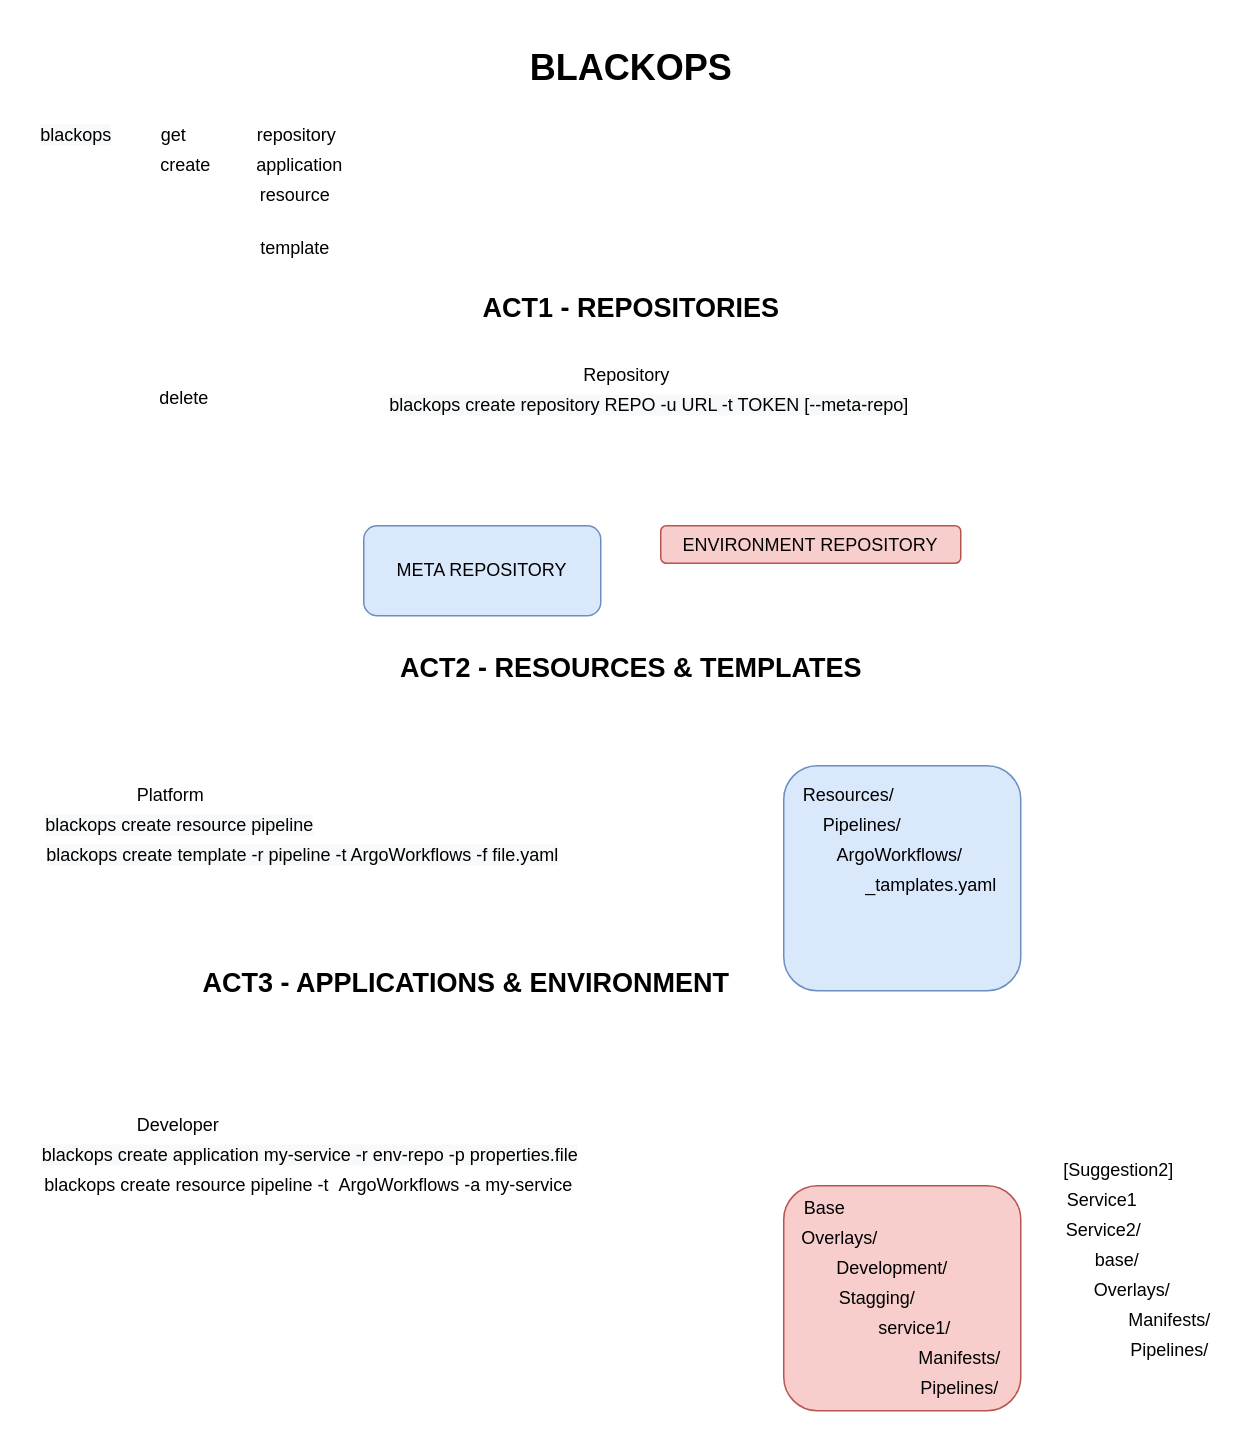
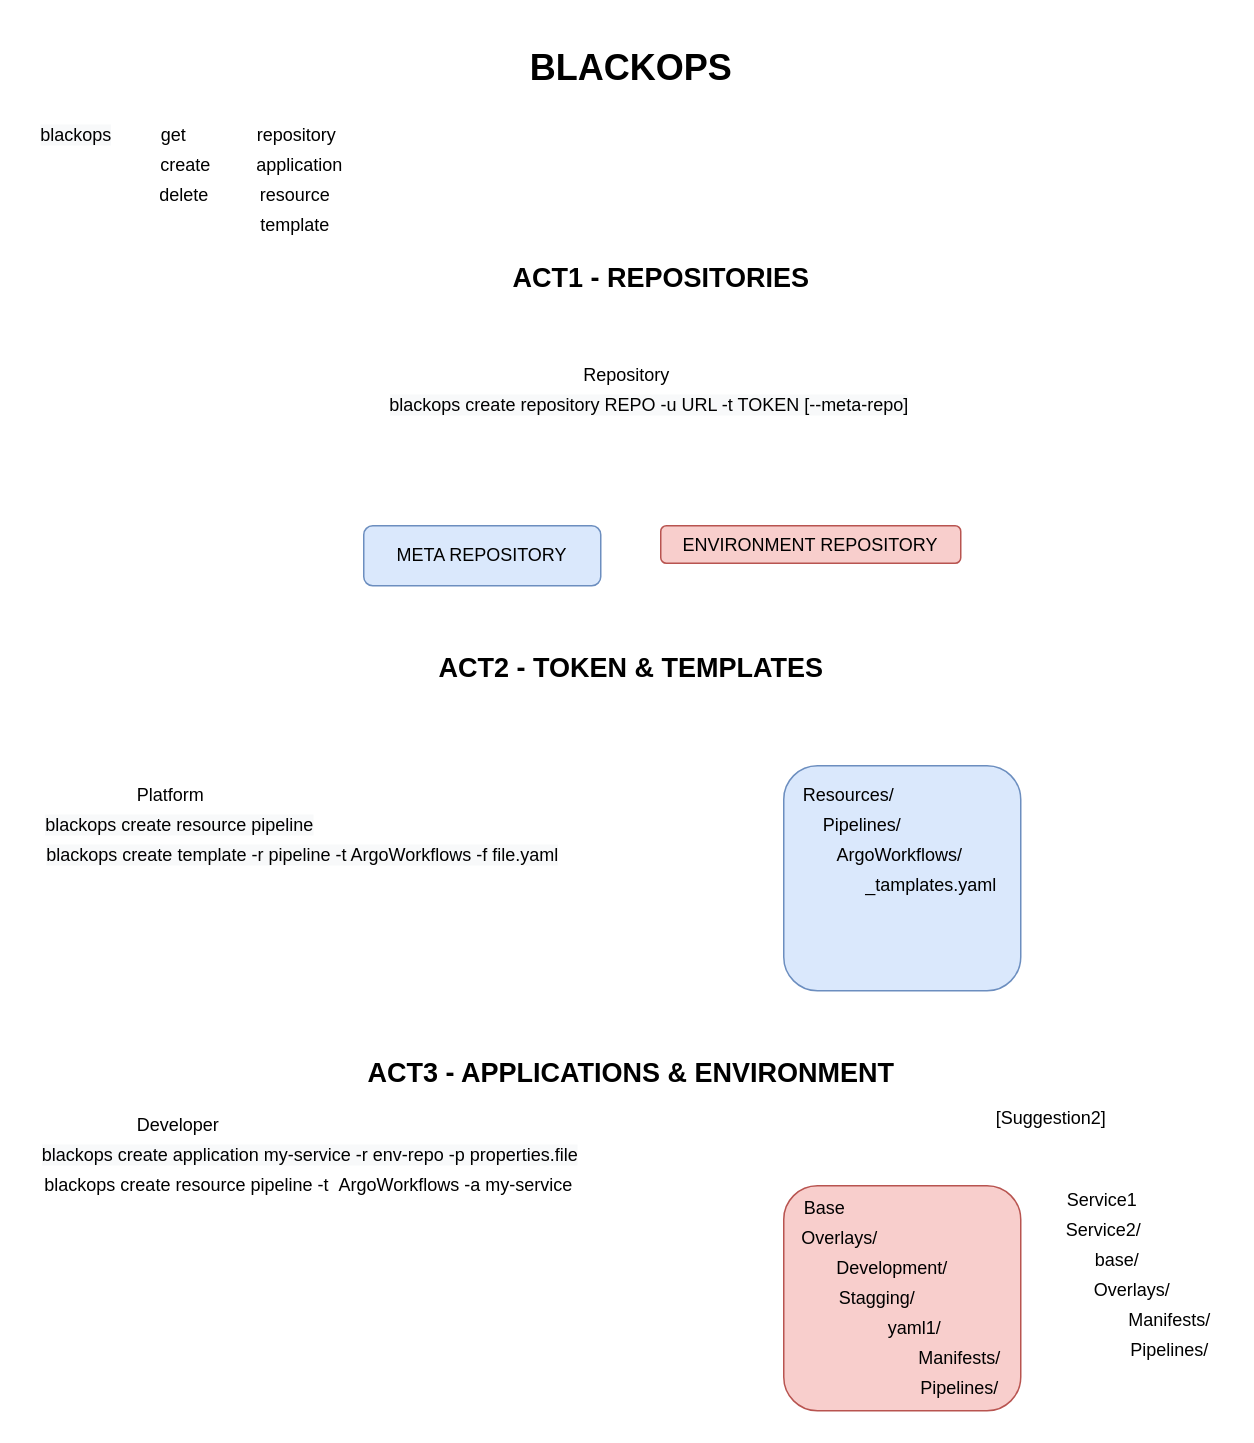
node "template": moved (295, 248) -> (295, 226)
node "ACT1 - REPOSITORIES": moved (631, 308) -> (661, 278)
node "delete": moved (184, 398) -> (184, 196)
node "META REPOSITORY": size 237x90 -> 237x60
node "ACT2 - RESOURCES & TEMPLATES": label "ACT2 - RESOURCES & TEMPLATES" -> "ACT2 - TOKEN & TEMPLATES"
node "ACT3 - APPLICATIONS & ENVIRONMENT": moved (466, 983) -> (631, 1073)
node "[Suggestion2]": moved (1118, 1171) -> (1051, 1118)
node "service1/": label "service1/" -> "yaml1/"
